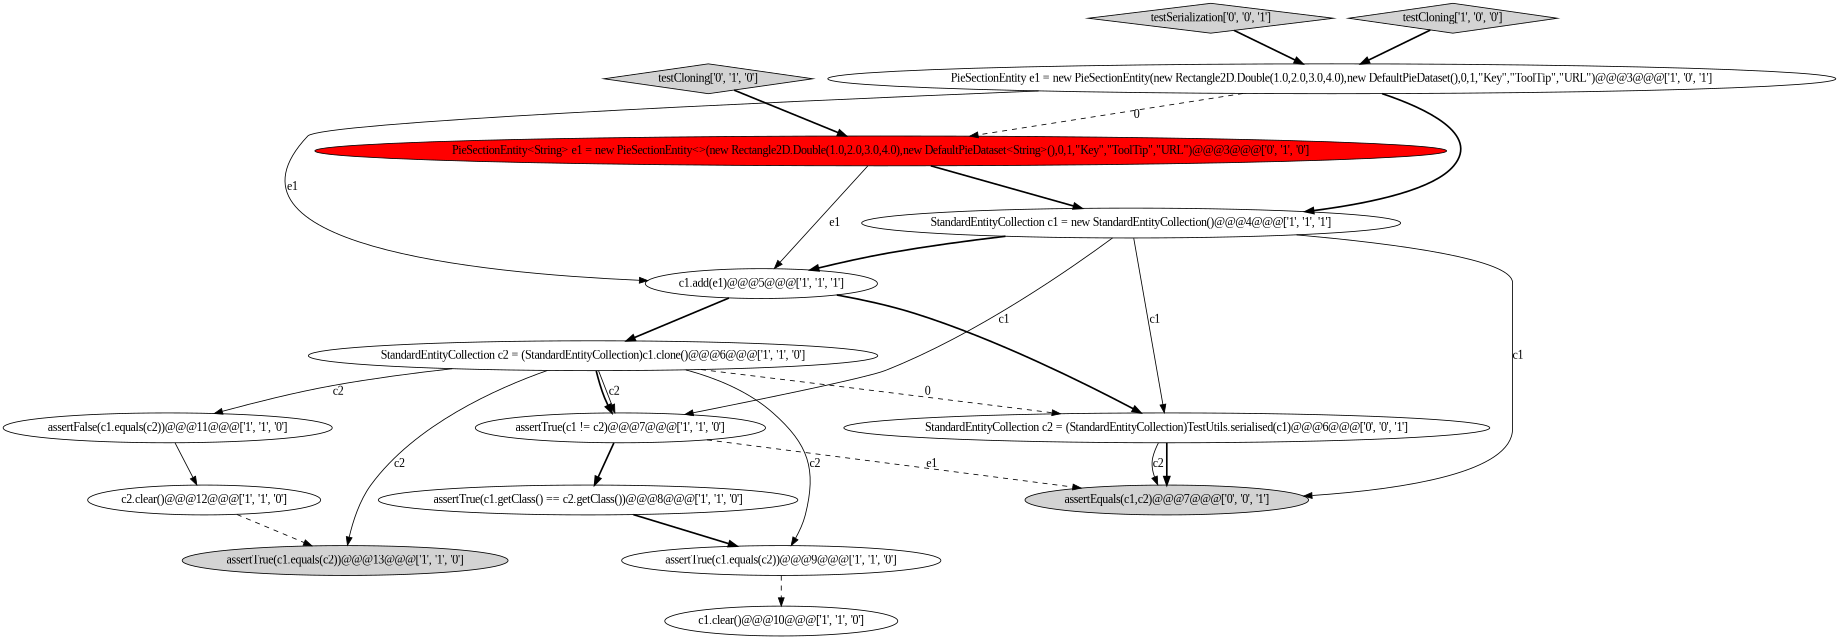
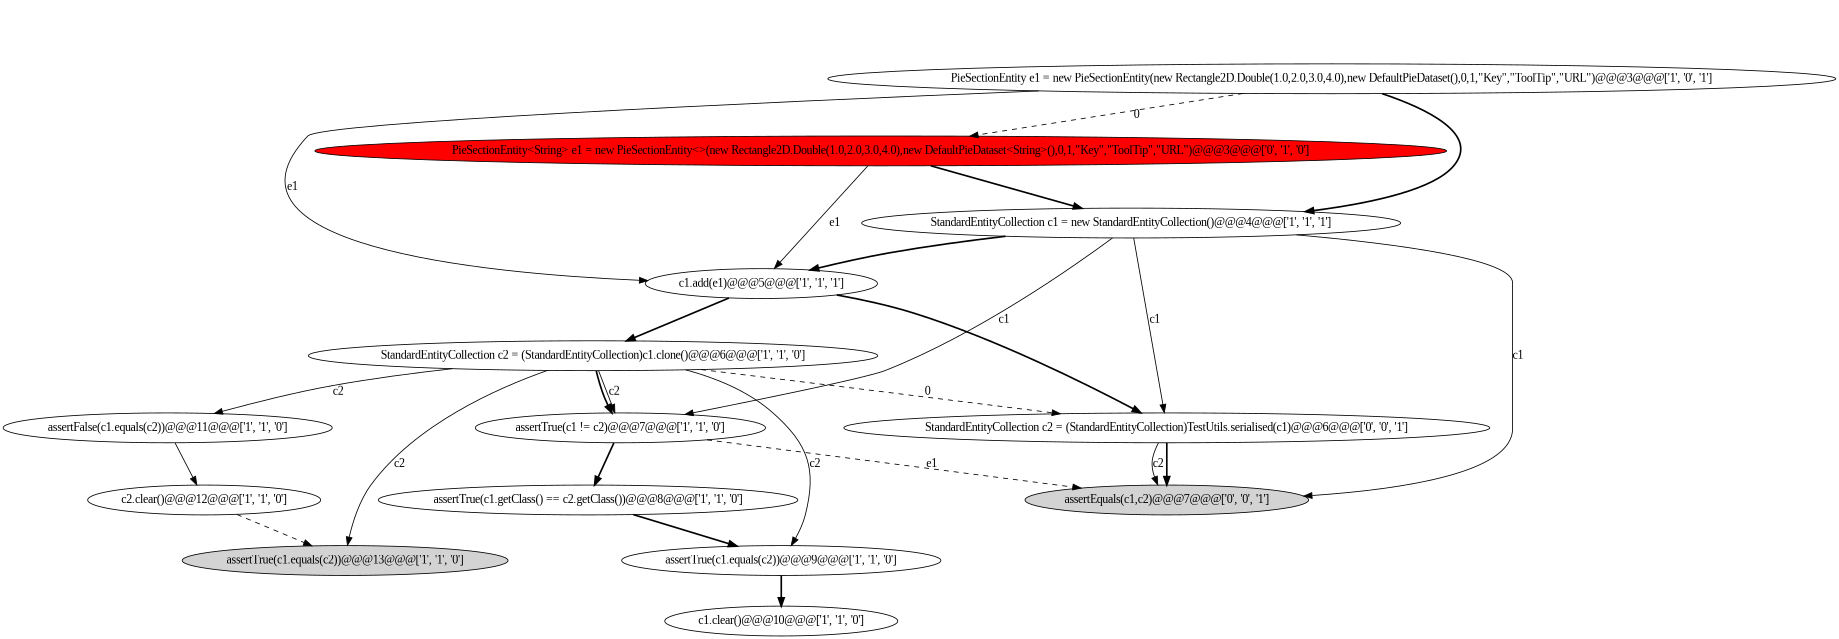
node "testSerialization['0', '0', '1']": removed
node "testCloning['1', '0', '0']": removed
node "testCloning['0', '1', '0']": removed
edge "assertTrue(c1.equals(c2))@@@9@@@['1', '1', '0']" -> "c1.clear()@@@10@@@['1', '1', '0']": style dashed -> bold
